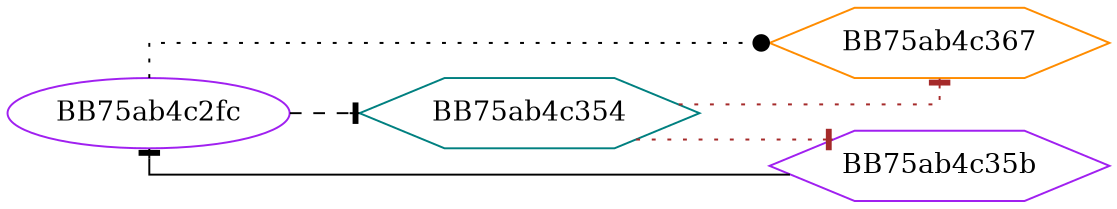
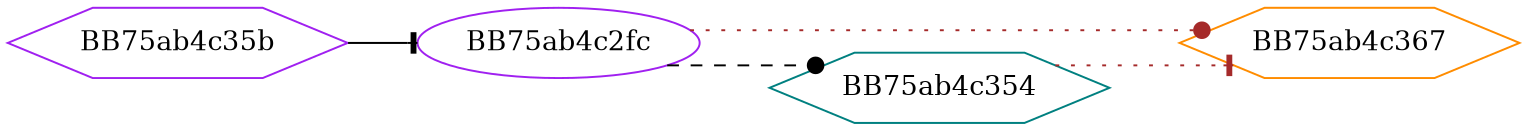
edge "BB75ab4c2fc" -> "BB75ab4c367": color black -> brown
edge "BB75ab4c2fc" -> "BB75ab4c354": arrowhead tee -> dot
edge "BB75ab4c354" -> "BB75ab4c35b": removed
